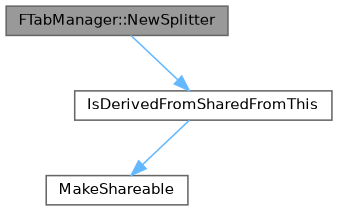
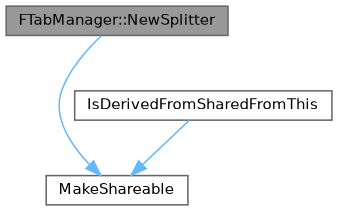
edge "FTabManager::NewSplitter" -> "IsDerivedFromSharedFromThis": now "FTabManager::NewSplitter" -> "MakeShareable"
